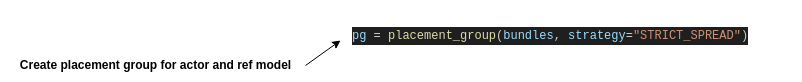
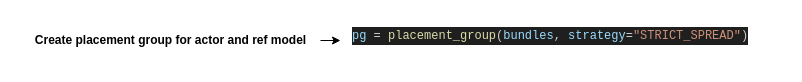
node "Create placement group for actor and ref model": moved (156, 66) -> (171, 41)
